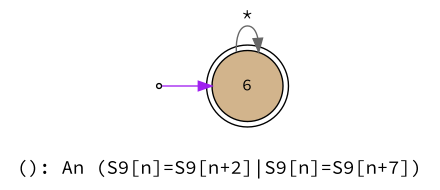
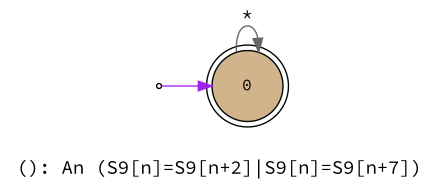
node "6": label "6" -> "0"
